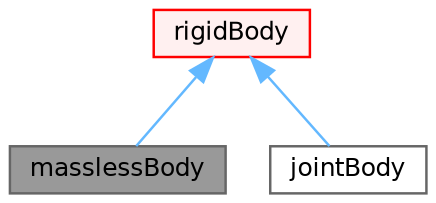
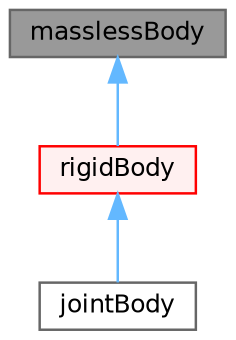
edge "masslessBody" -> "rigidBody": reversed
